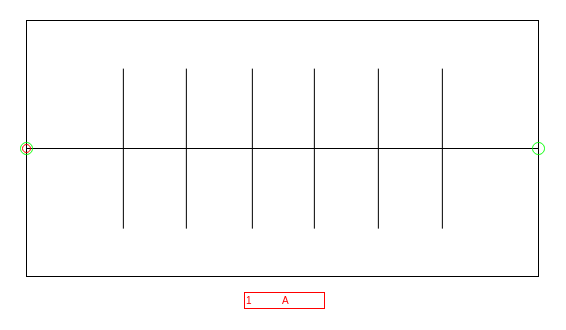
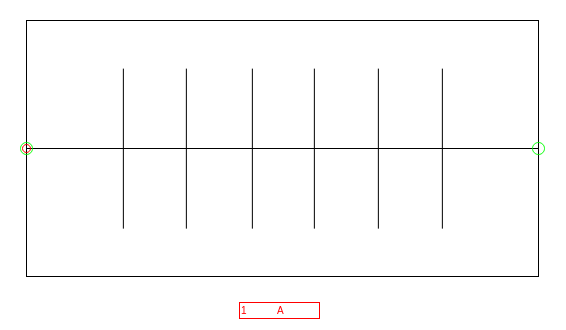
node "1 A": moved (285, 301) -> (280, 311)
